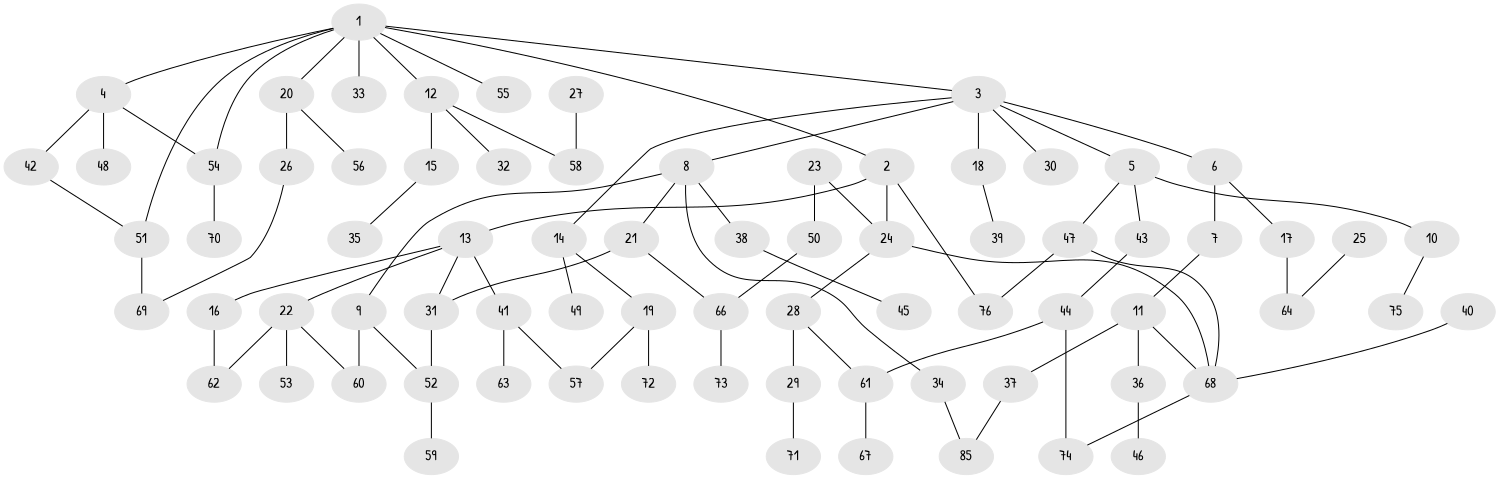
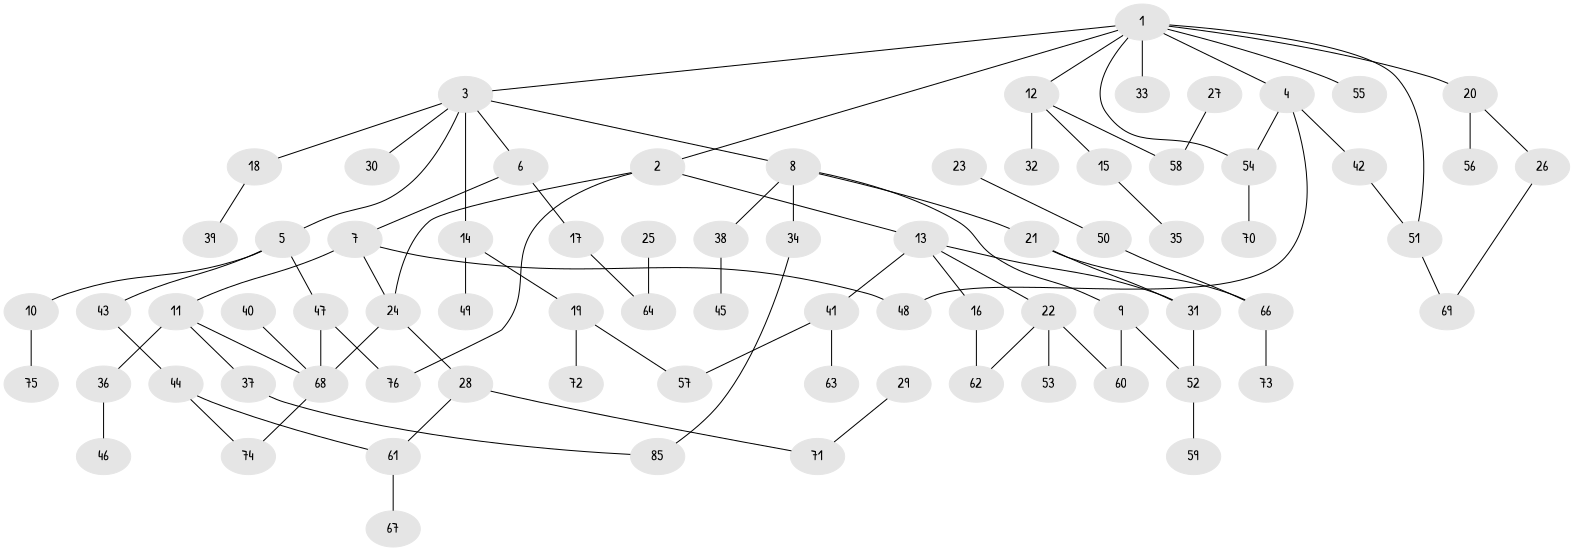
edge "23" -- "24": now "7" -- "24"
edge "7" -- "48": added
edge "28" -- "29": now "28" -- "71"
